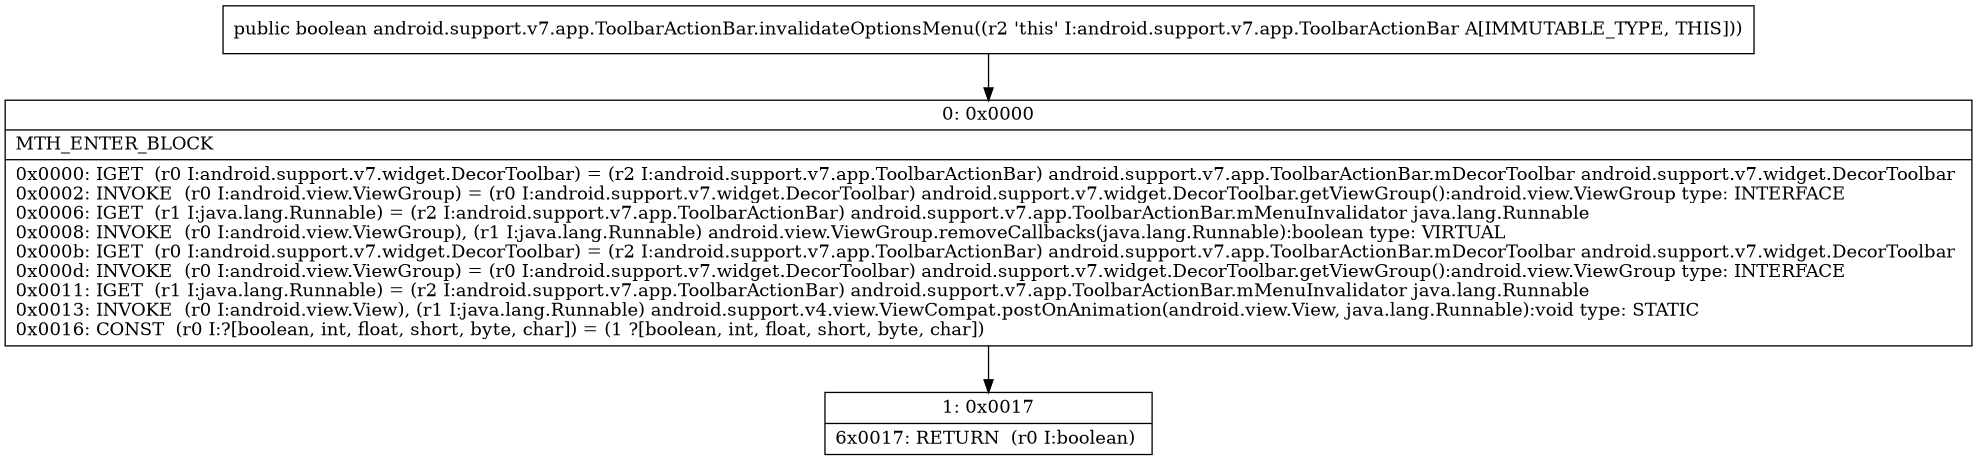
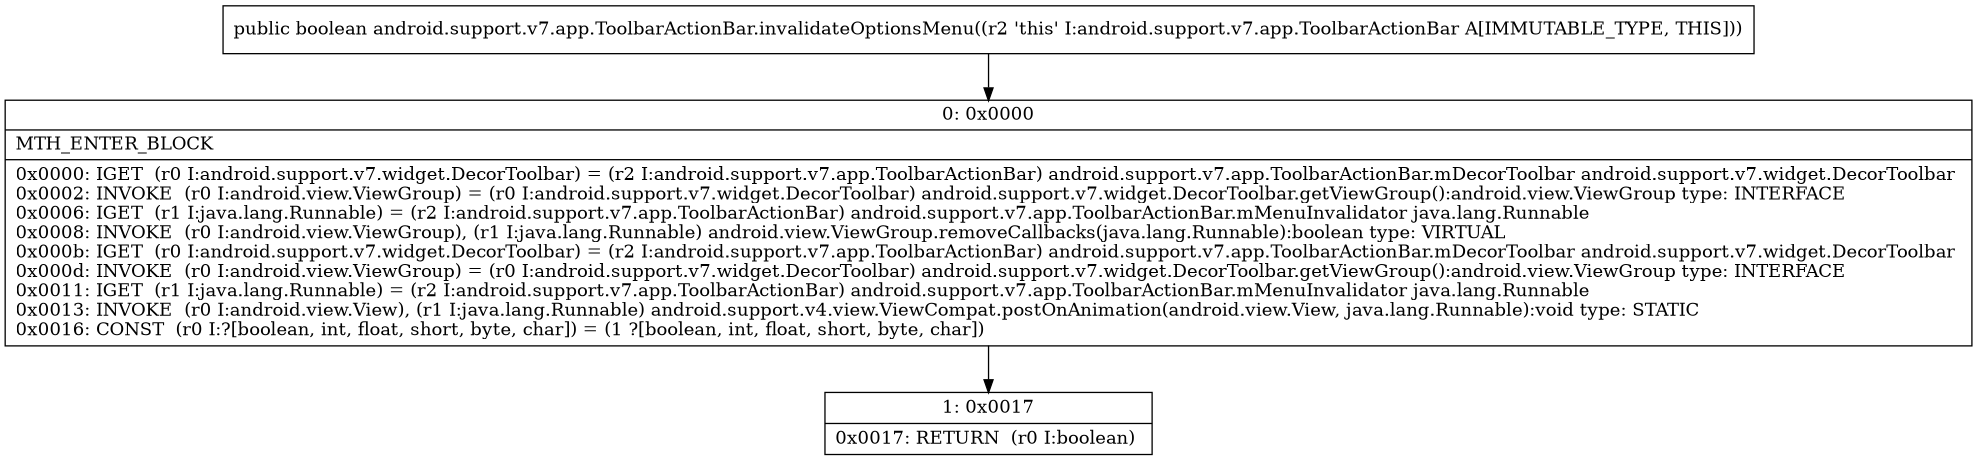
node "1: 0x0017": text "6x0017: RETURN  (r0 I:boolean)" -> "0x0017: RETURN  (r0 I:boolean)"
